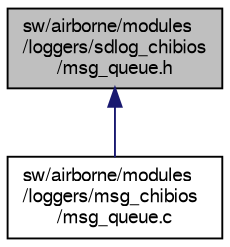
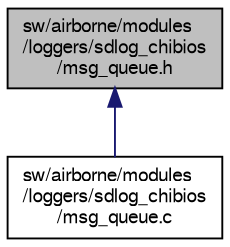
node "sw/airborne/modules /loggers/msg_chibios /msg_queue.c": label "sw/airborne/modules /loggers/msg_chibios /msg_queue.c" -> "sw/airborne/modules /loggers/sdlog_chibios /msg_queue.c"
